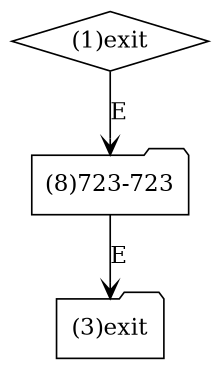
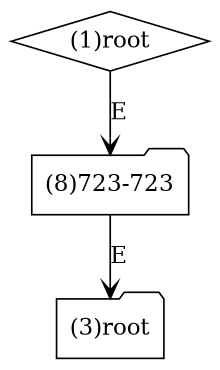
node "(1)exit": label "(1)exit" -> "(1)root"
node "(3)exit": label "(3)exit" -> "(3)root"
